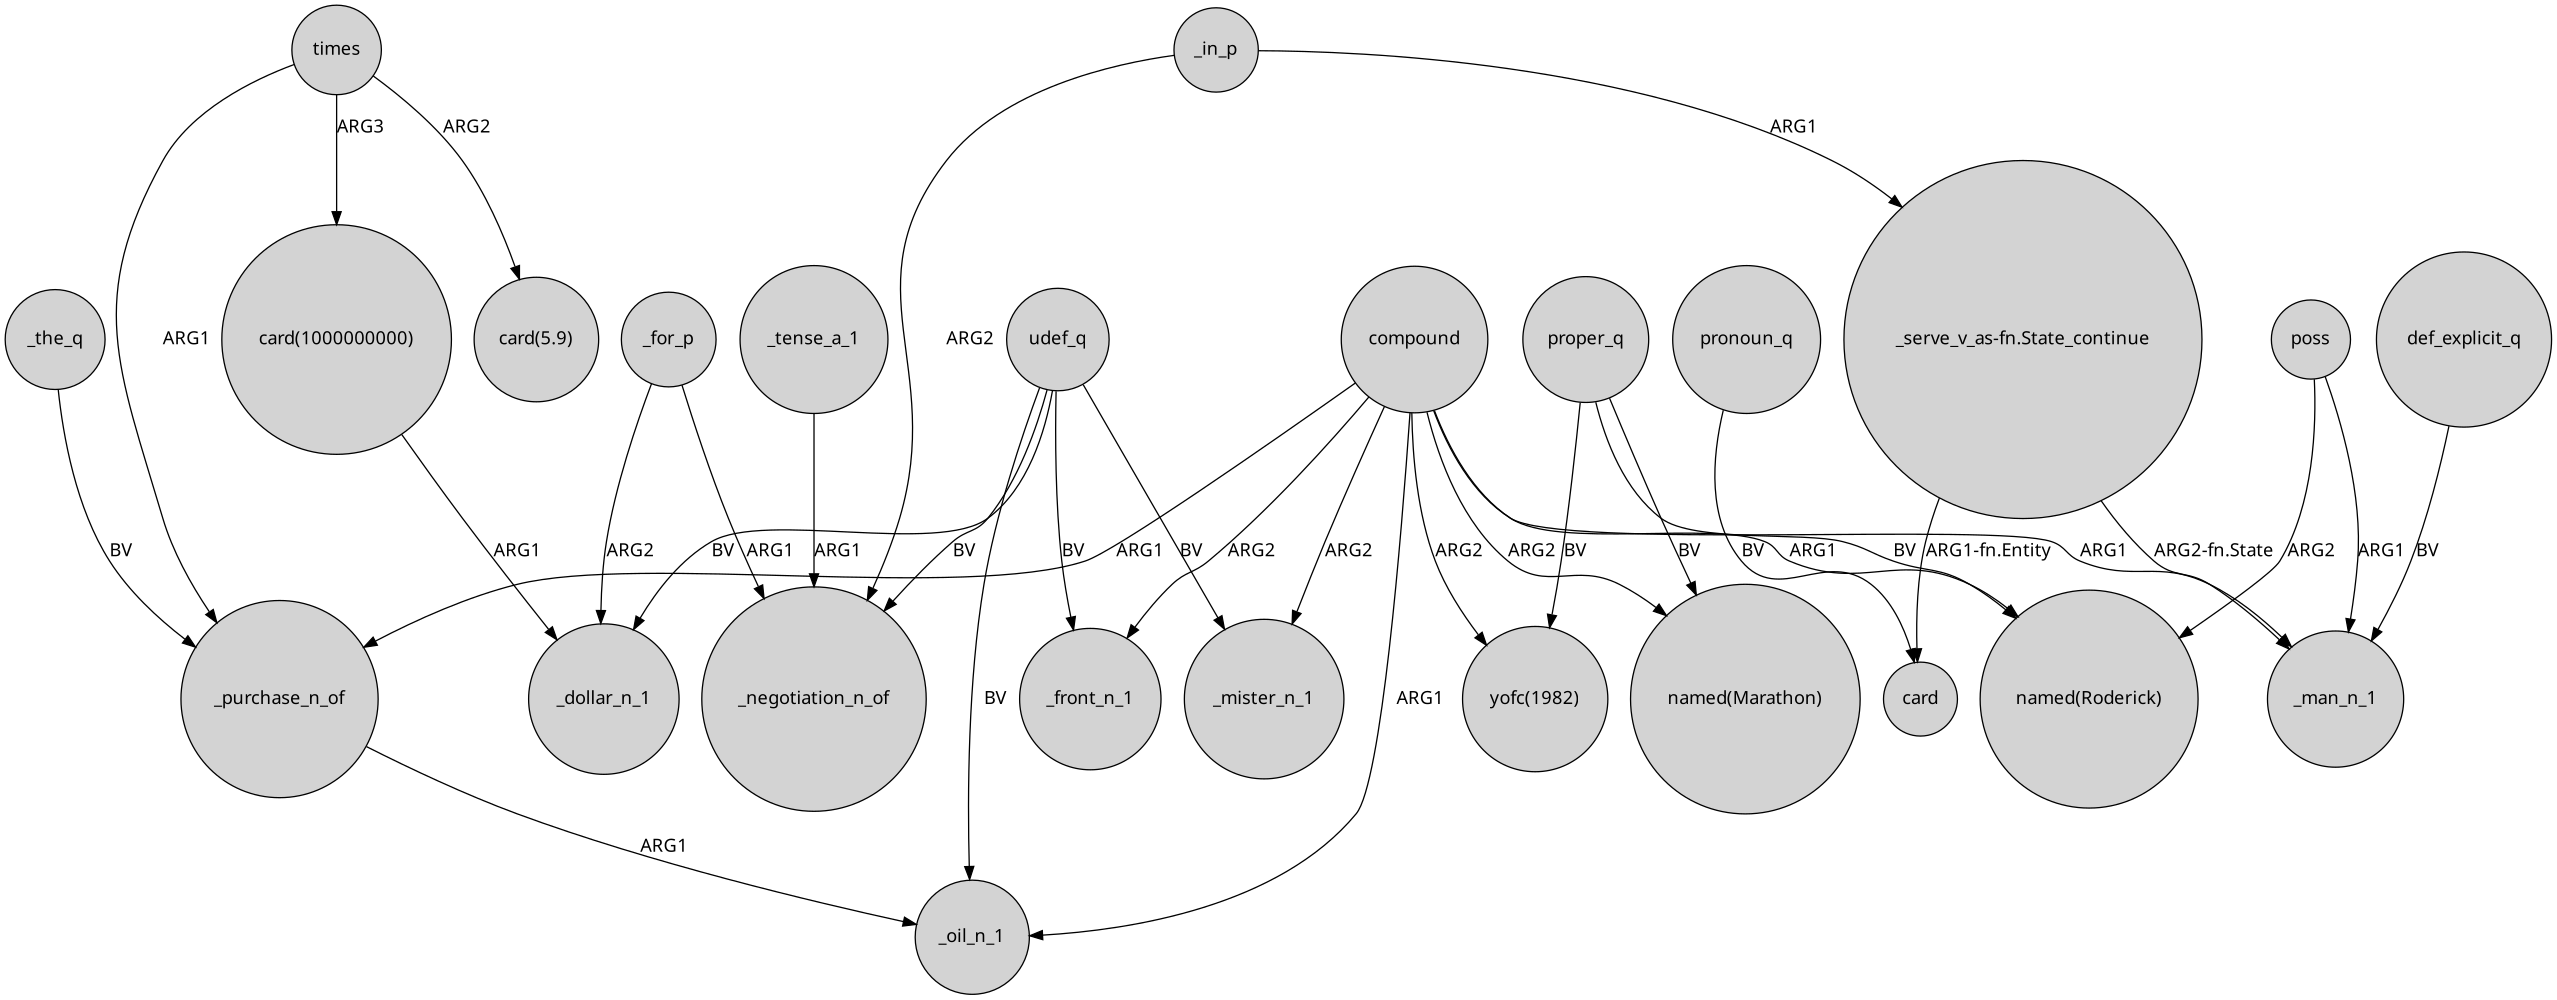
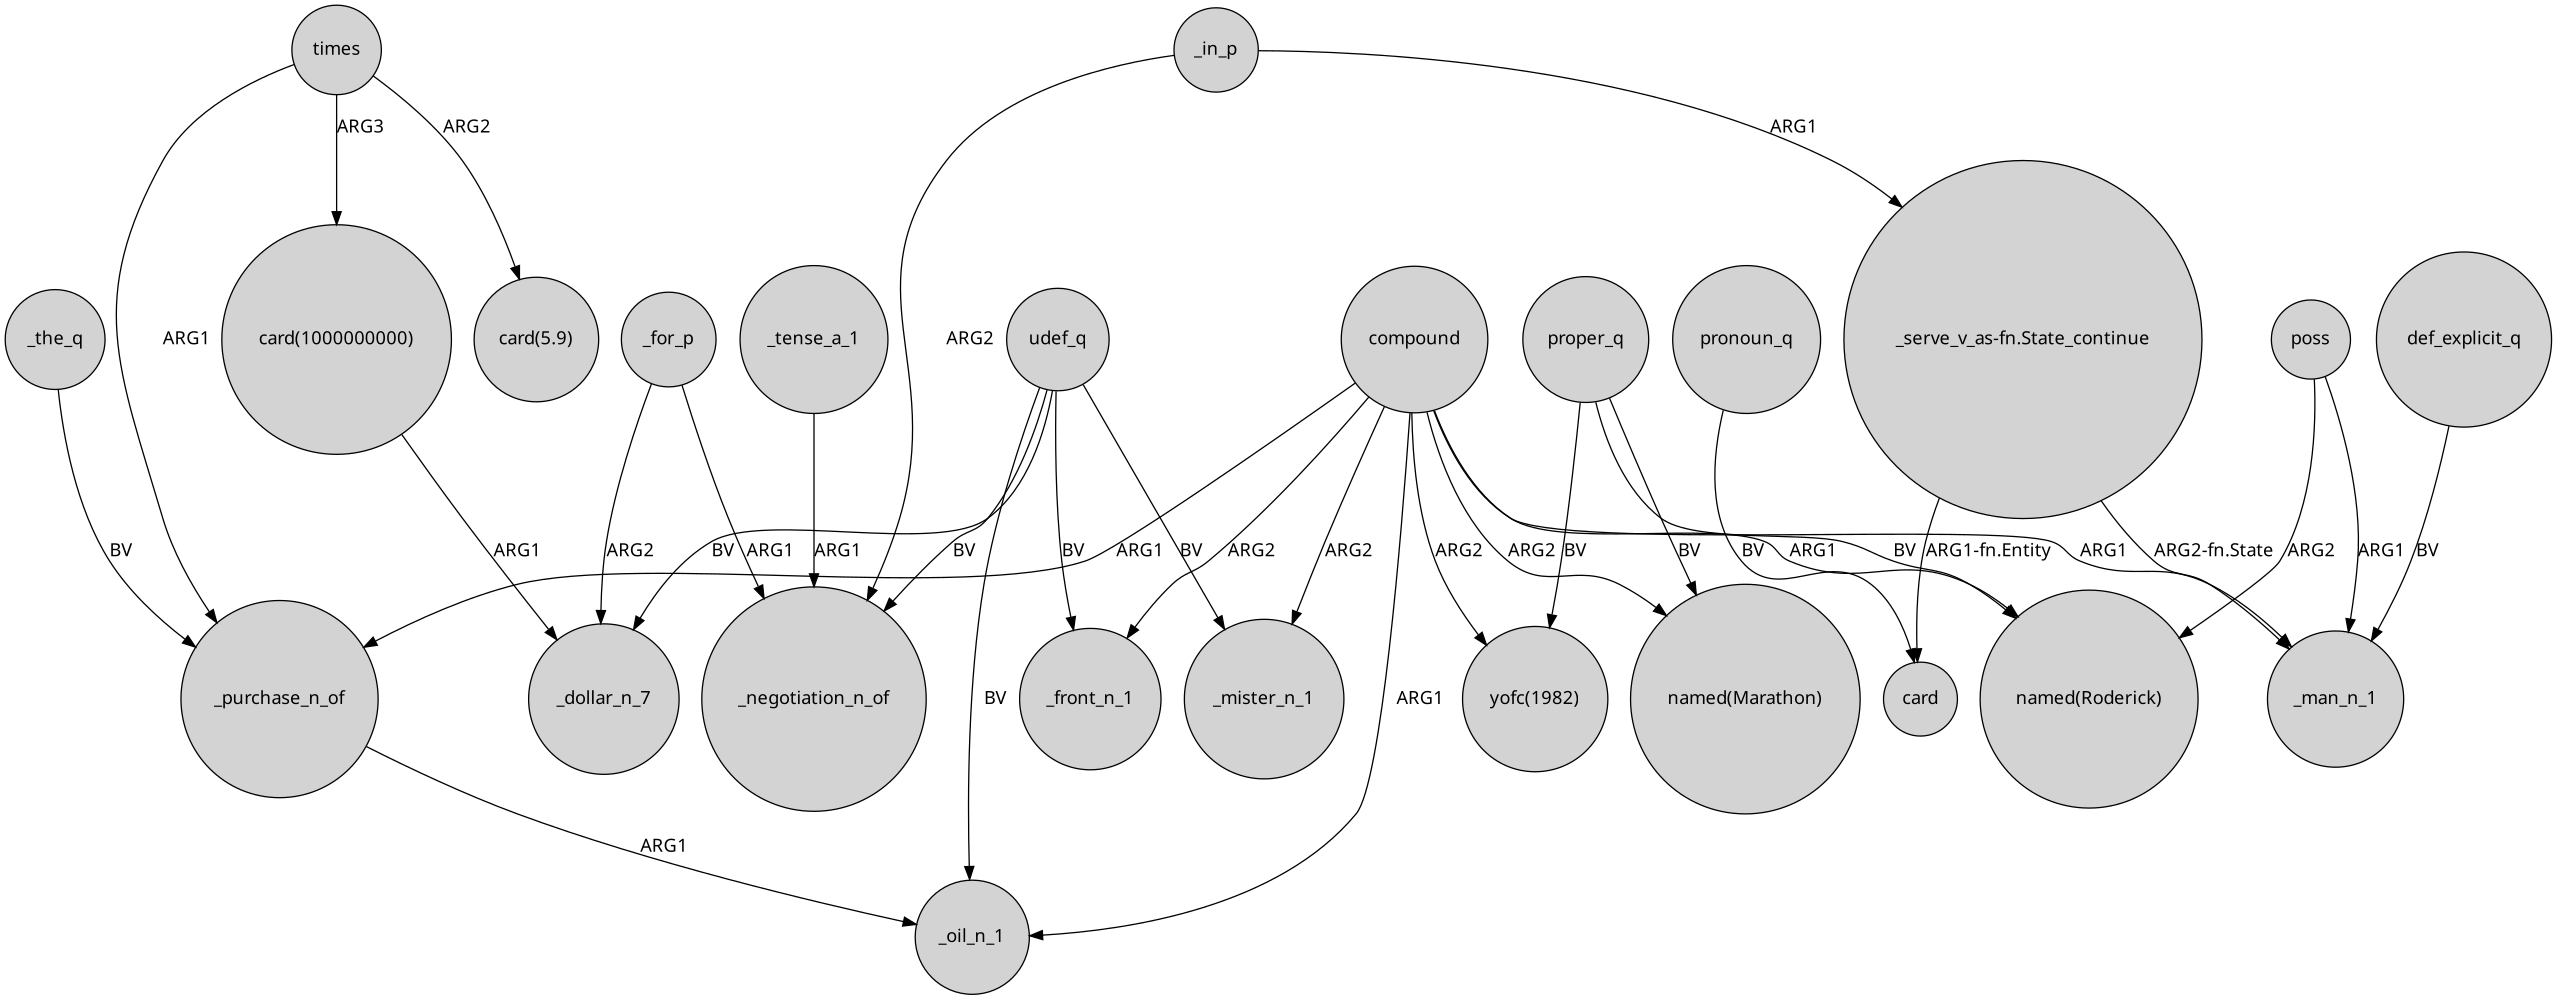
node "_dollar_n_1": label "_dollar_n_1" -> "_dollar_n_7"
